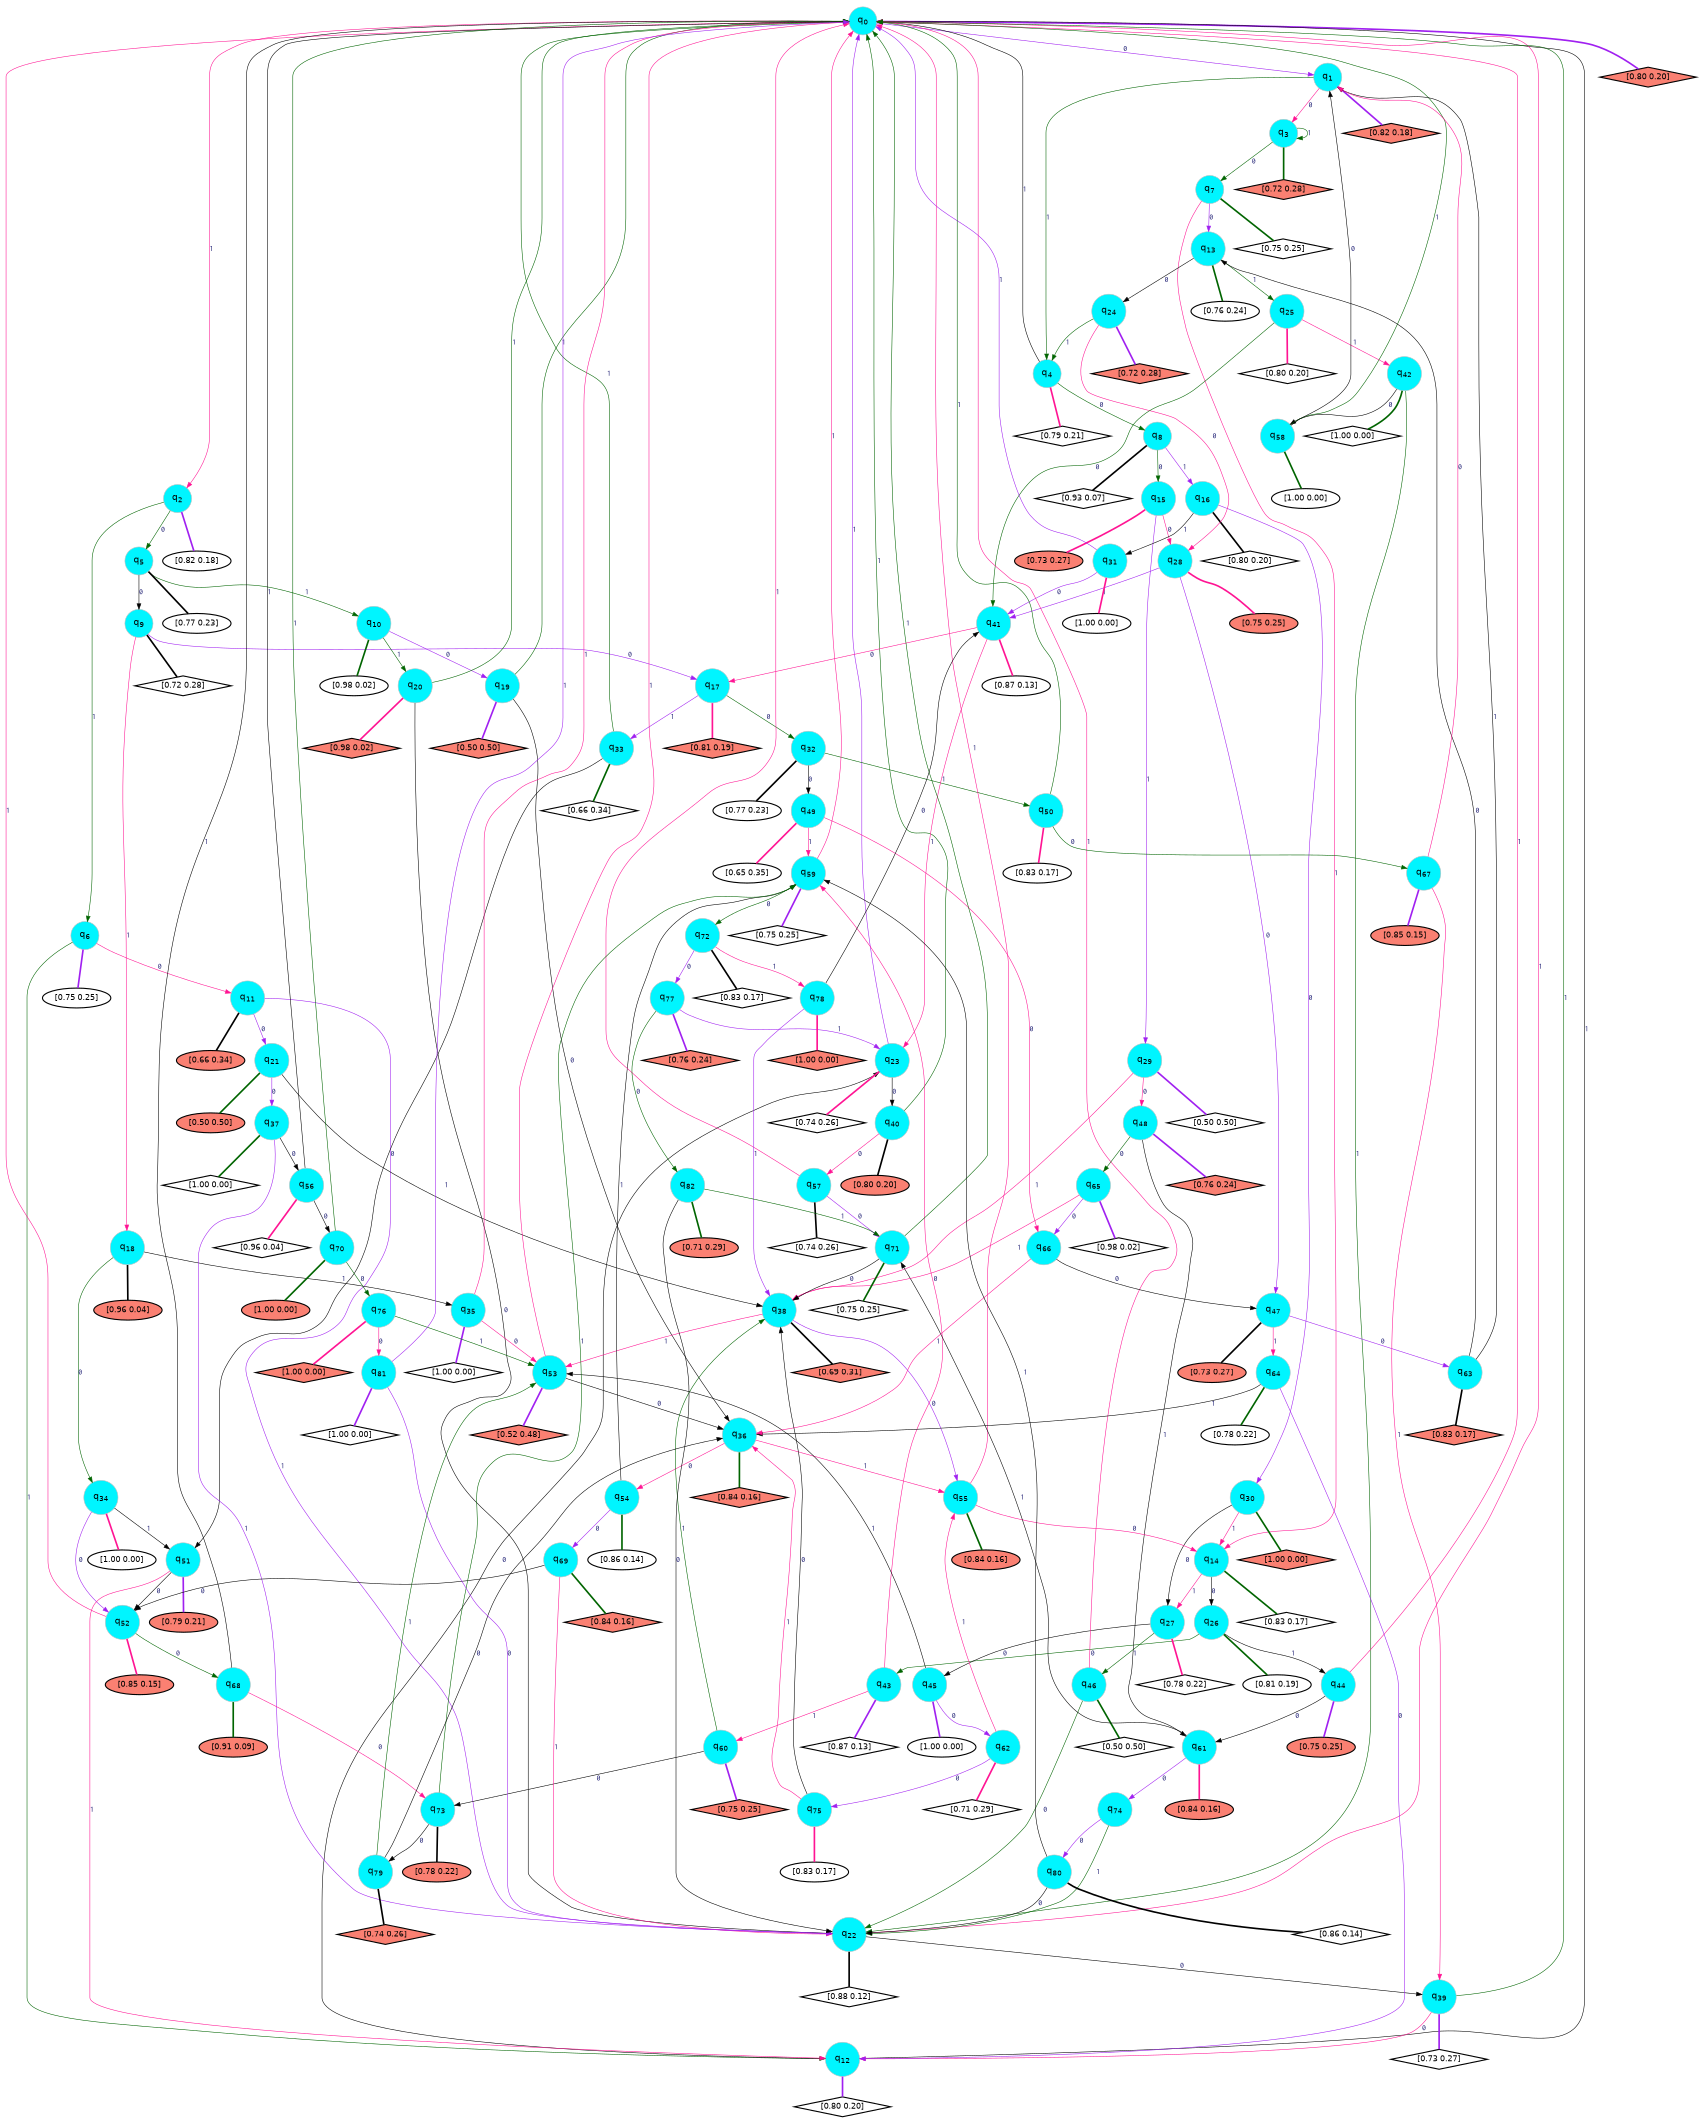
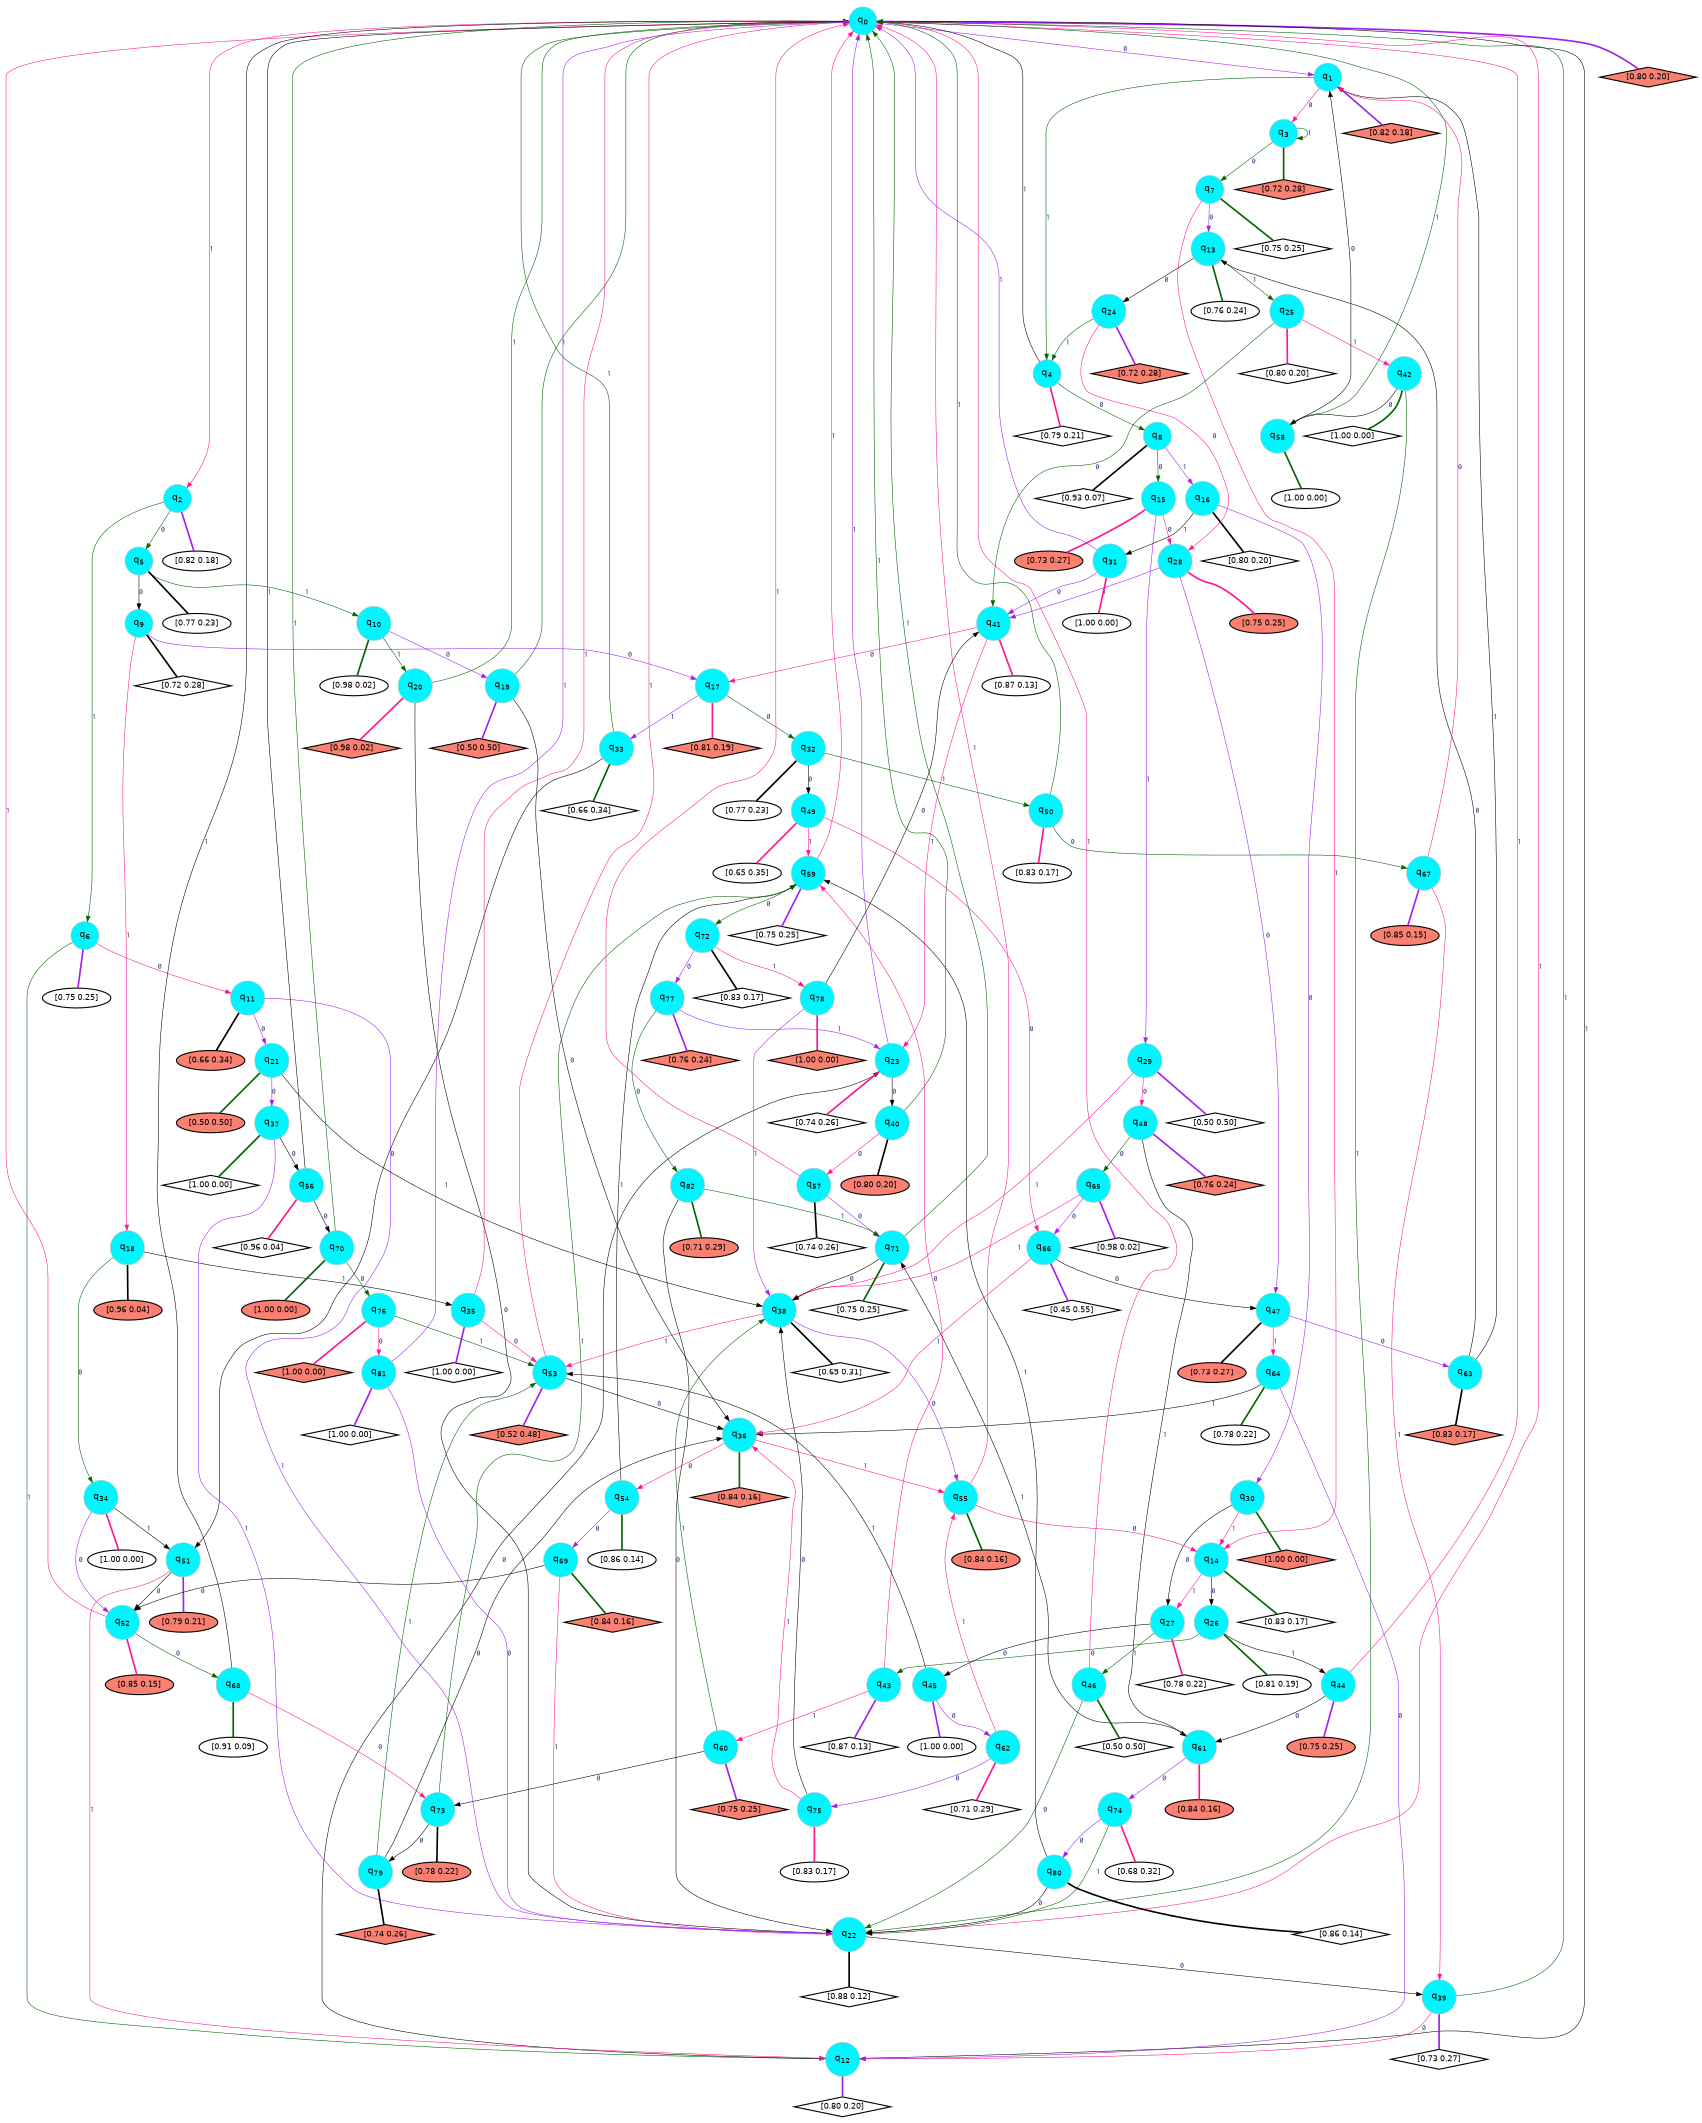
node "[0.45 0.55]": added
node "[0.69 0.31]": fillcolor salmon -> white
node "[0.91 0.09]": fillcolor salmon -> white
node "[0.68 0.32]": added
